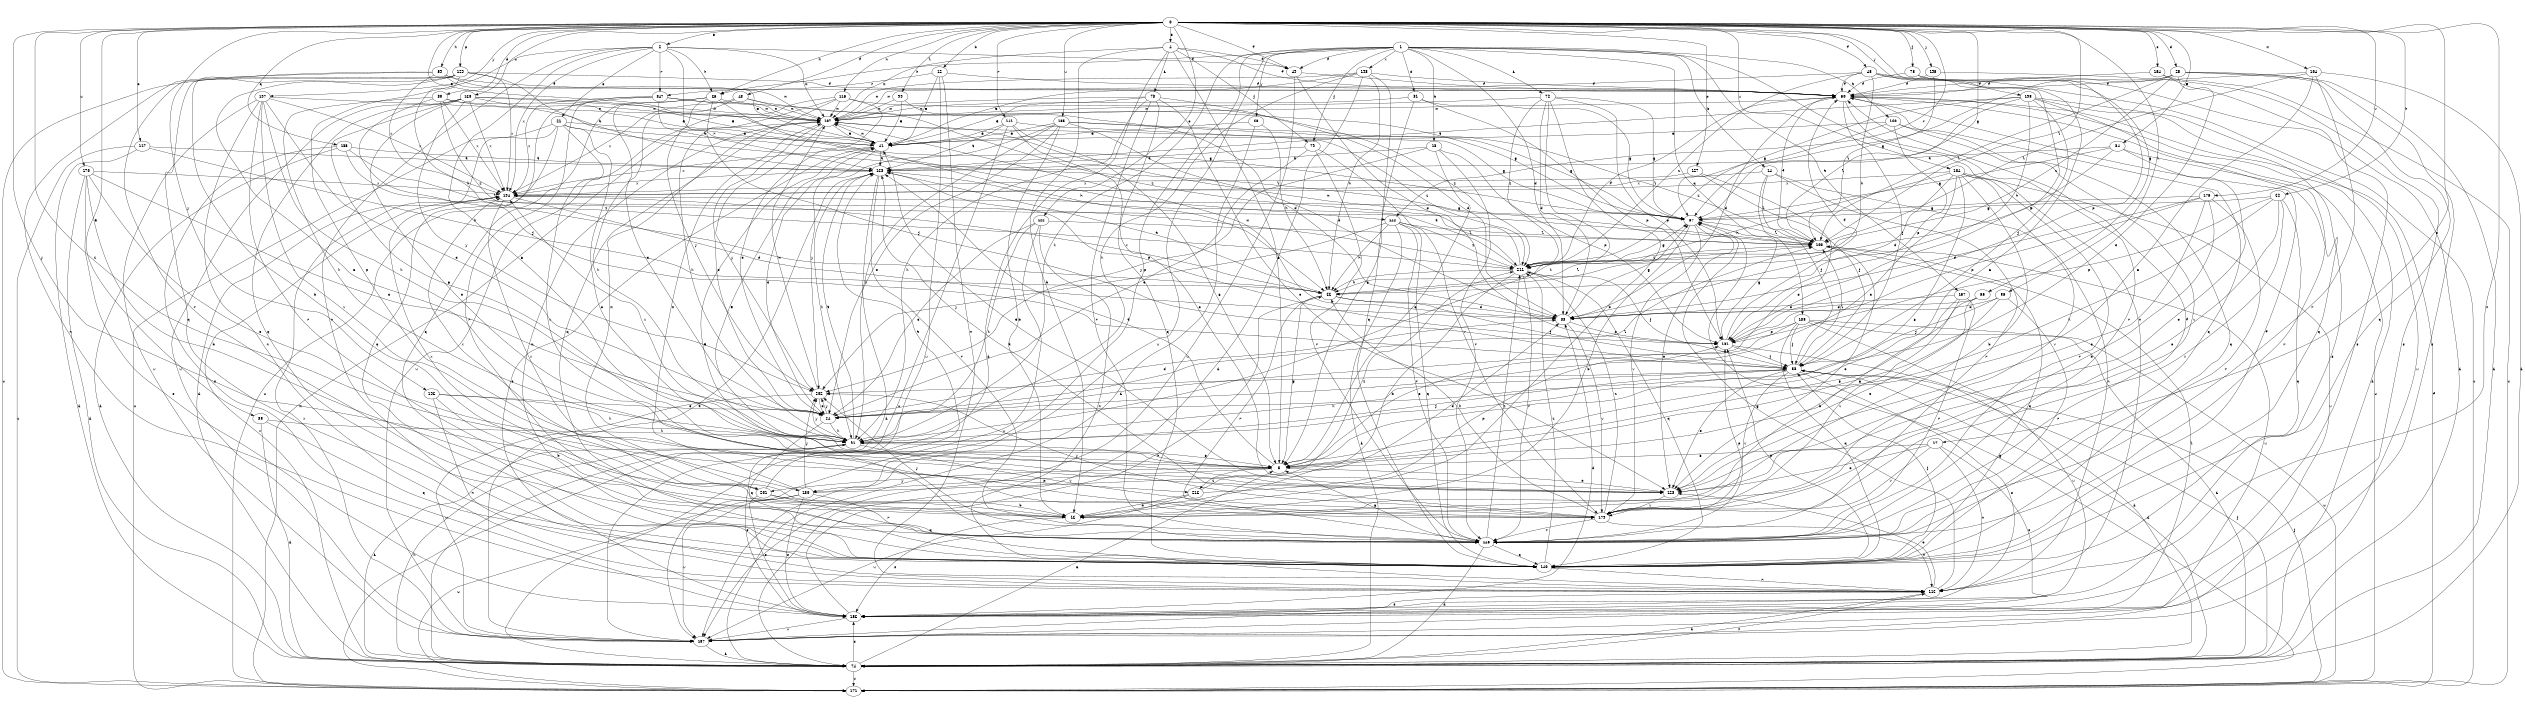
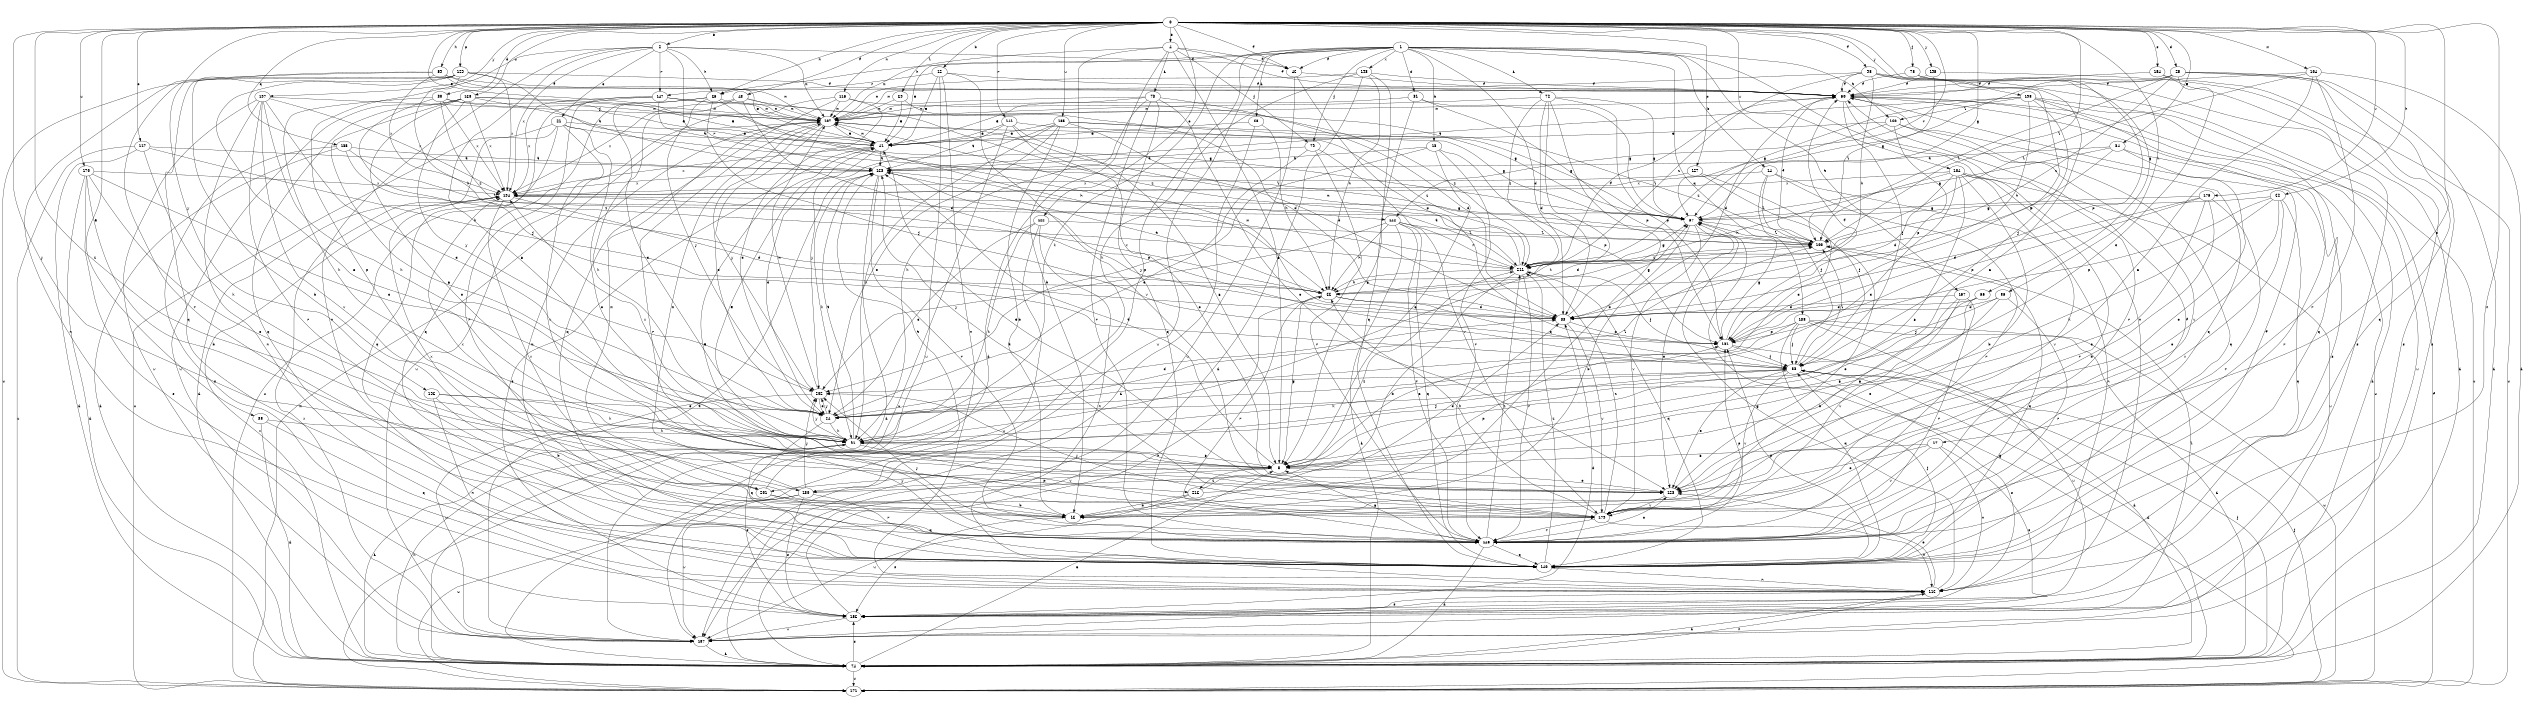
node "49": label "49" -> "46"
node "48": label "48" -> "98"
edge "1" -> "68": label "y" -> "i"
edge "193" -> "41": now "1" -> "41"
node "347": label "347" -> "147"
node "99": label "99" -> "69"
edge "197" -> "107": label "m" -> "j"
edge "198" -> "100": now "198" -> "160"
edge "142" -> "211": label "z" -> "r"
edge "115" -> "91": now "117" -> "91"
edge "43" -> "33": added, label "d"
edge "66" -> "100": label "l" -> "d"
edge "66" -> "83": label "j" -> "q"
edge "12" -> "179": added, label "v"
edge "107" -> "148": added, label "r"
edge "148" -> "123": added, label "o"
edge "201" -> "156": removed, label "s"
edge "100" -> "187": removed, label "w"
